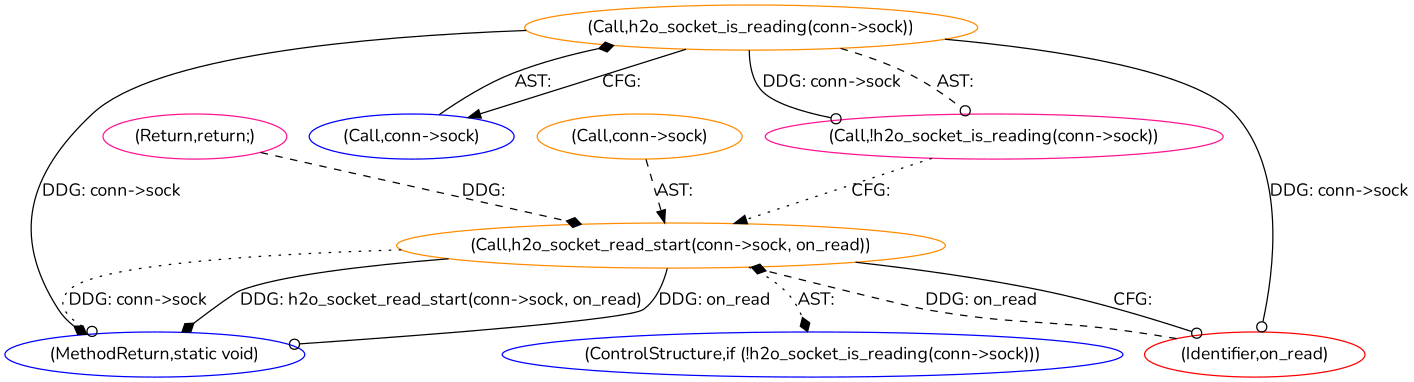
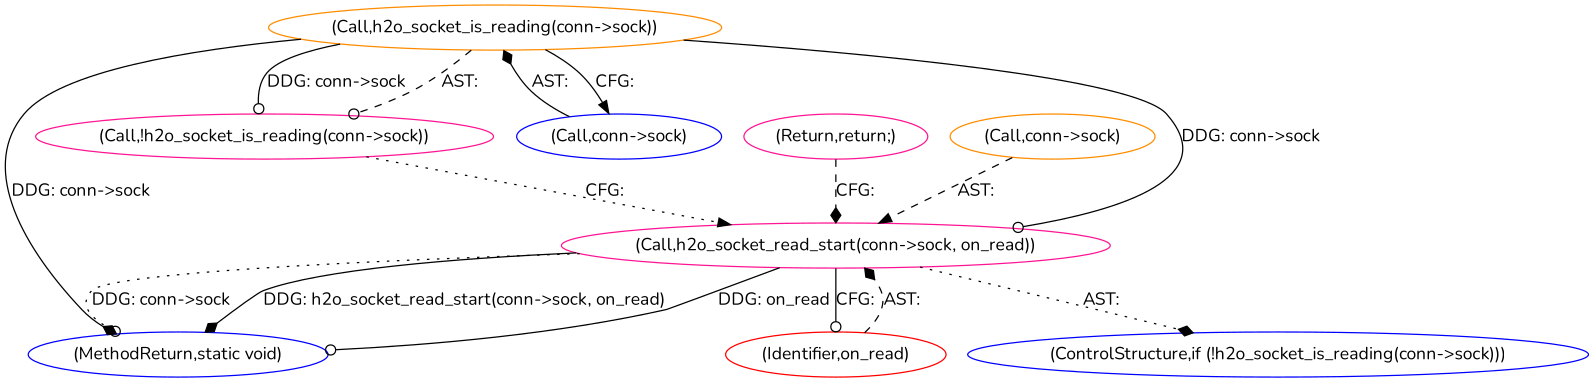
edge "(Call,h2o_socket_is_reading(conn->sock))" -> "(Identifier,on_read)": now "(Call,h2o_socket_is_reading(conn->sock))" -> "(Call,h2o_socket_read_start(conn->sock, on_read))"
edge "(Return,return;)" -> "(Call,h2o_socket_read_start(conn->sock, on_read))": label "DDG: " -> "CFG: "
node "(Call,h2o_socket_read_start(conn->sock, on_read))": color darkorange -> deeppink
edge "(Identifier,on_read)" -> "(Call,h2o_socket_read_start(conn->sock, on_read))": label "DDG: on_read" -> "AST: "
